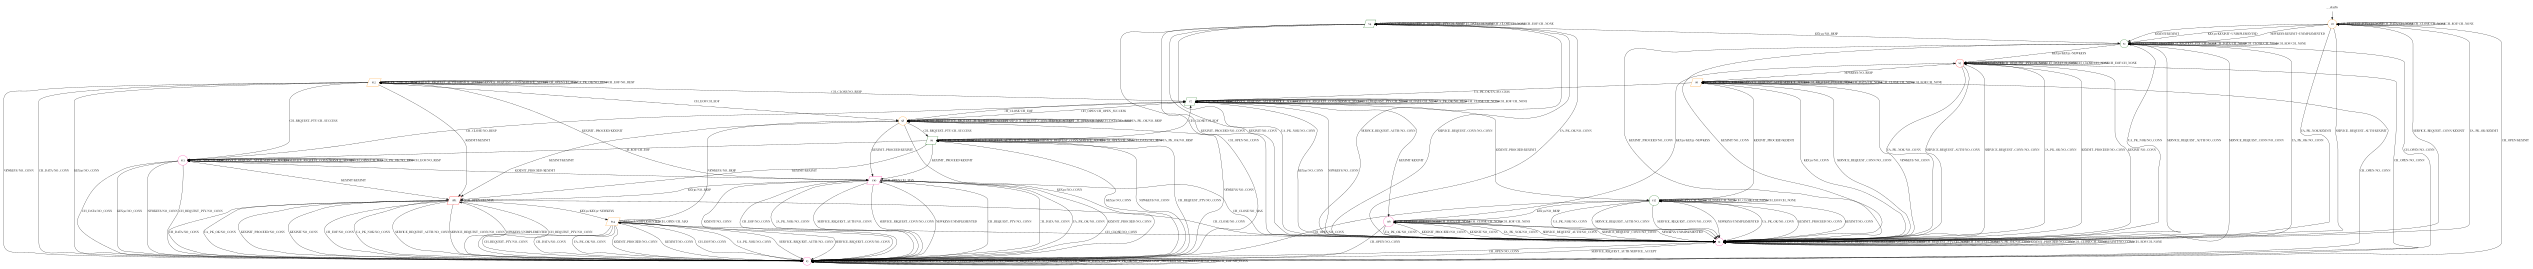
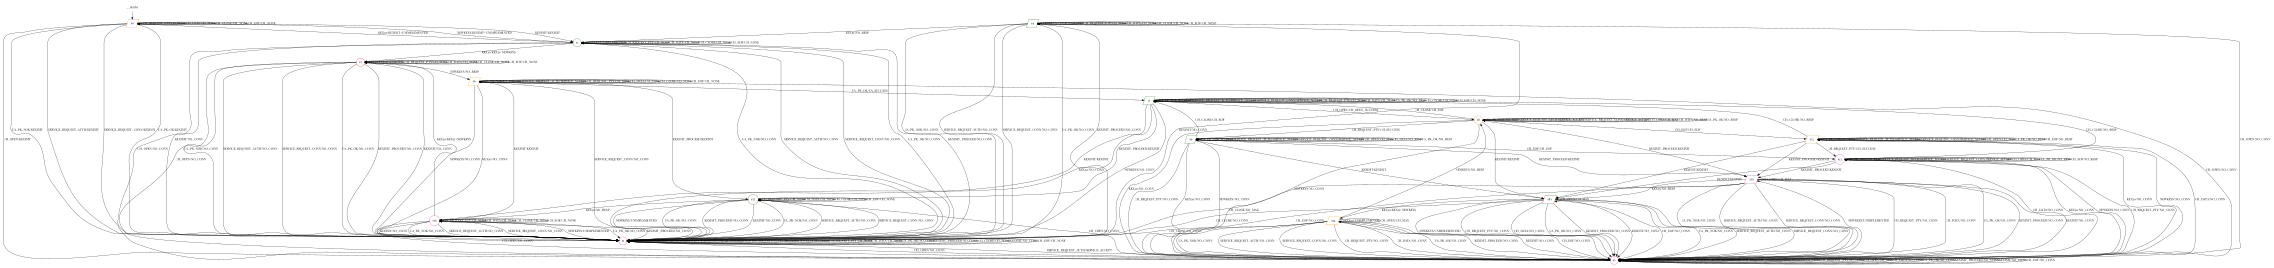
node "s0": shape circle -> parallelogram
edge "s12" -> "s8": reversed
edge "s6" -> "s16": added, label "KEXINIT/KEXINIT"
